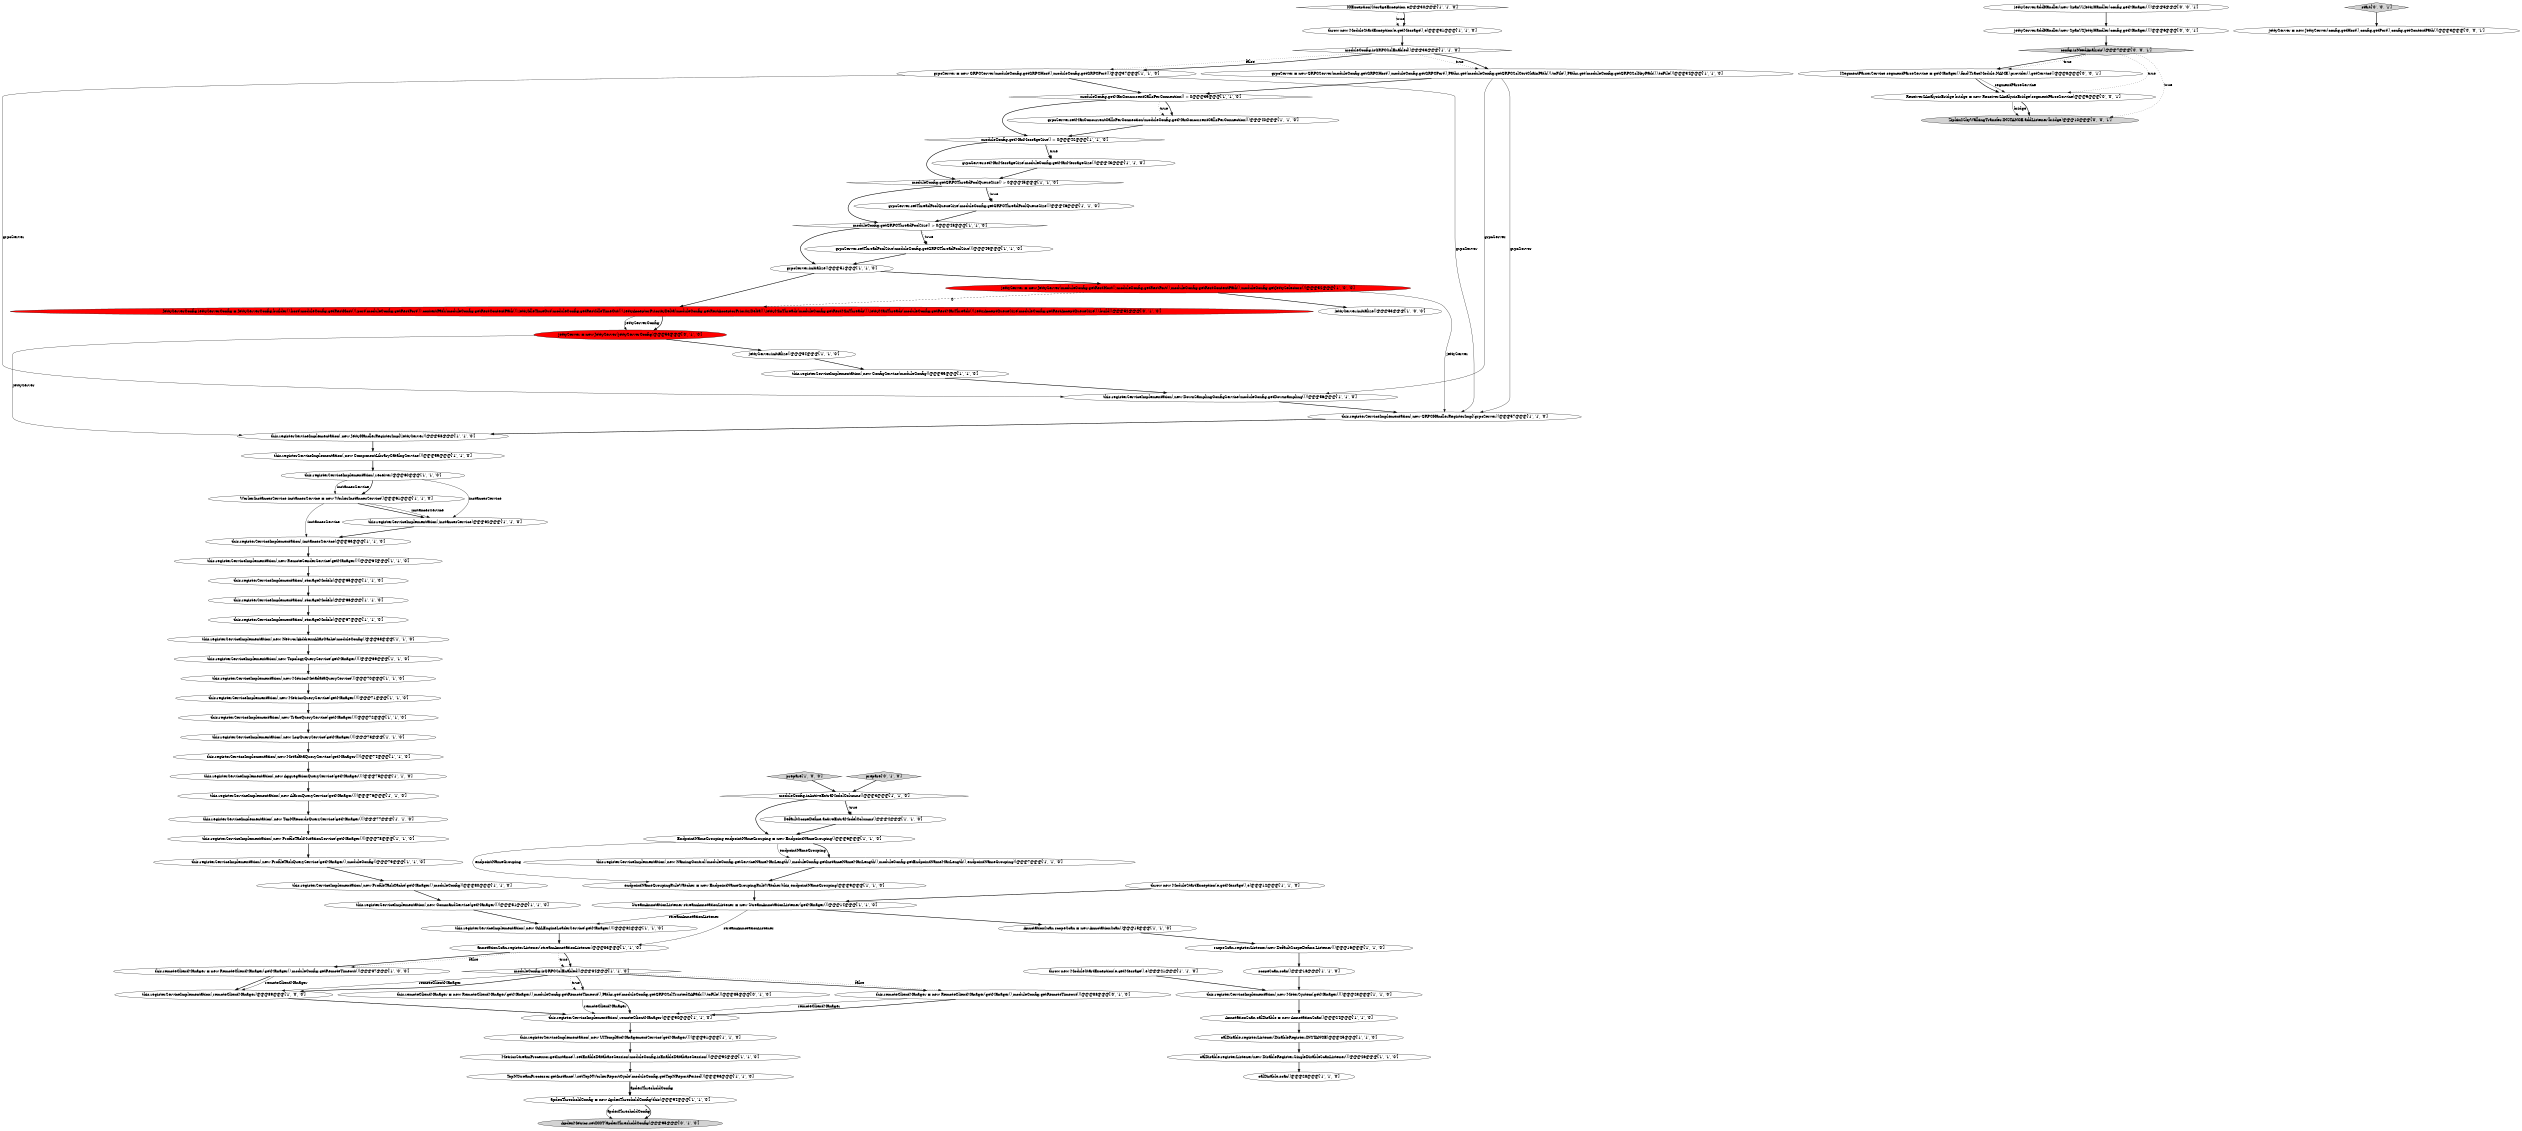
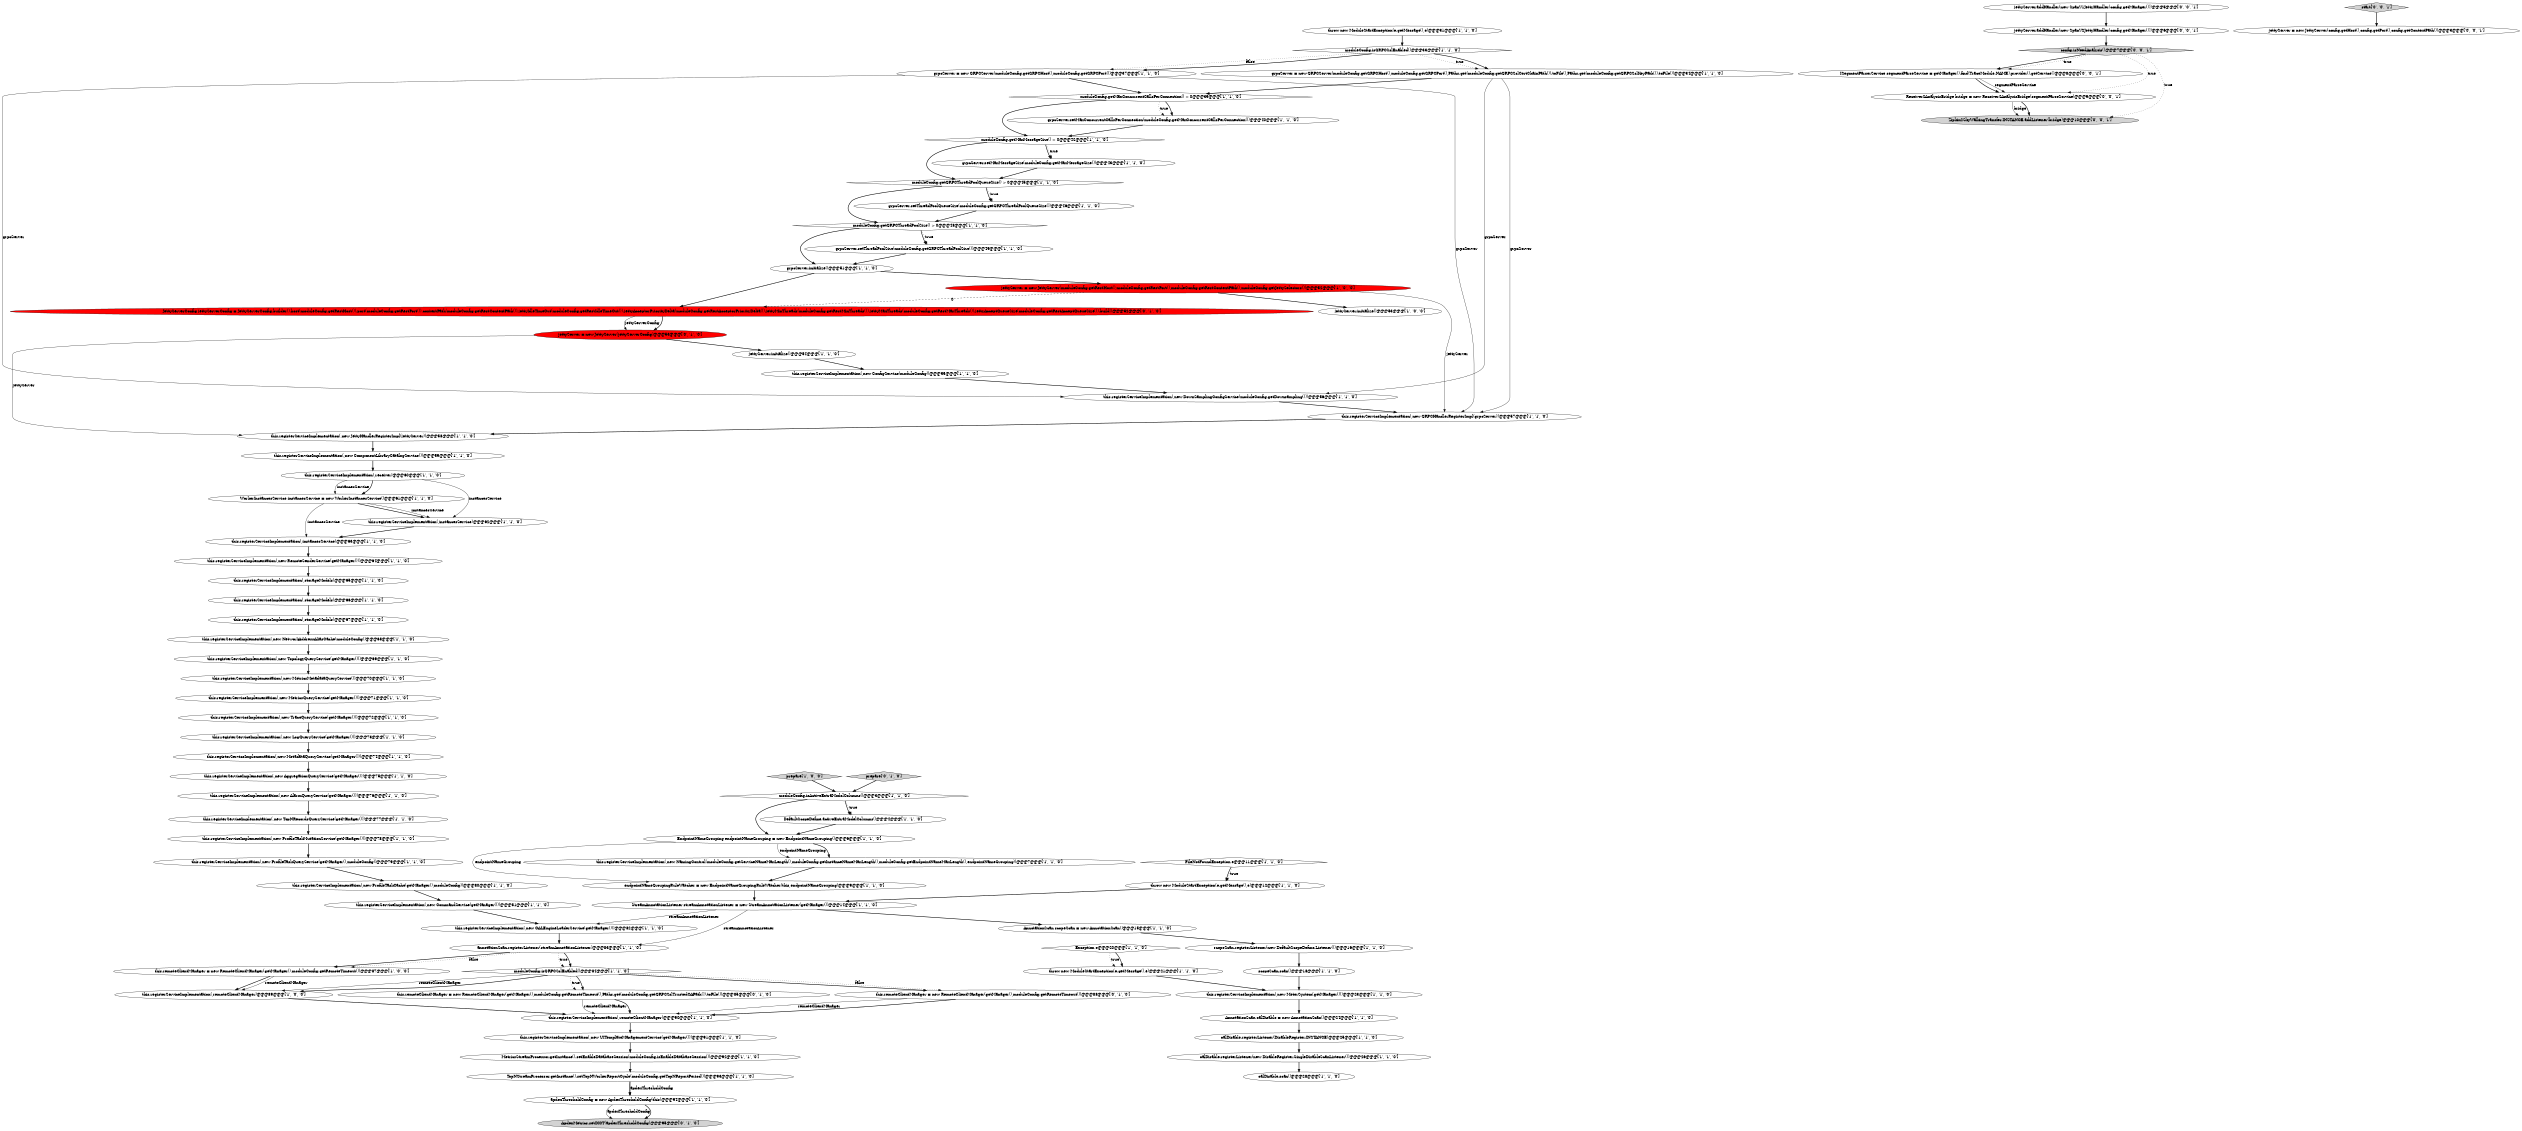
node "IOException|StorageException e@@@30@@@['1', '1', '0']": removed
node "FileNotFoundException e@@@11@@@['1', '1', '0']": added
node "Exception e@@@20@@@['1', '1', '0']": added
